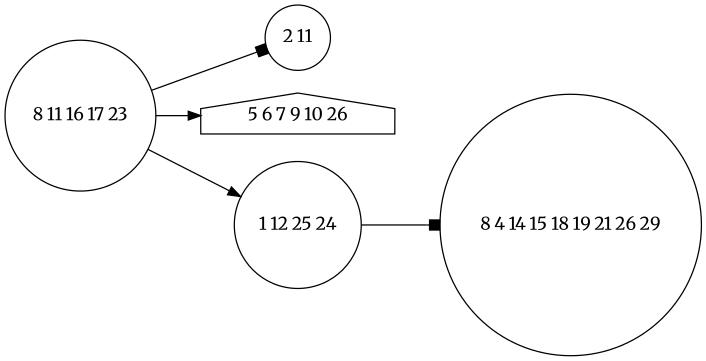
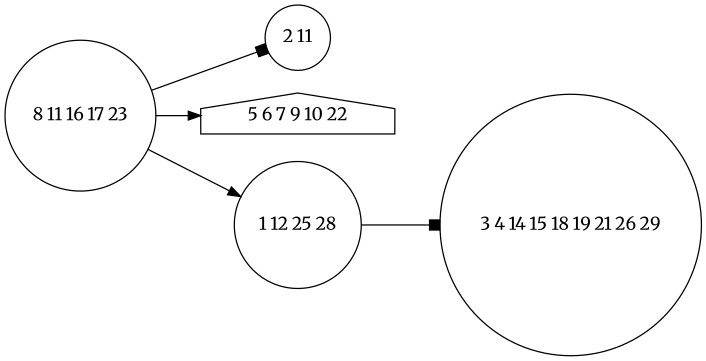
node "5 6 7 9 10 26": label "5 6 7 9 10 26" -> "5 6 7 9 10 22"
node "1 12 25 24": label "1 12 25 24" -> "1 12 25 28"
node "8 4 14 15 18 19 21 26 29": label "8 4 14 15 18 19 21 26 29" -> "3 4 14 15 18 19 21 26 29"
